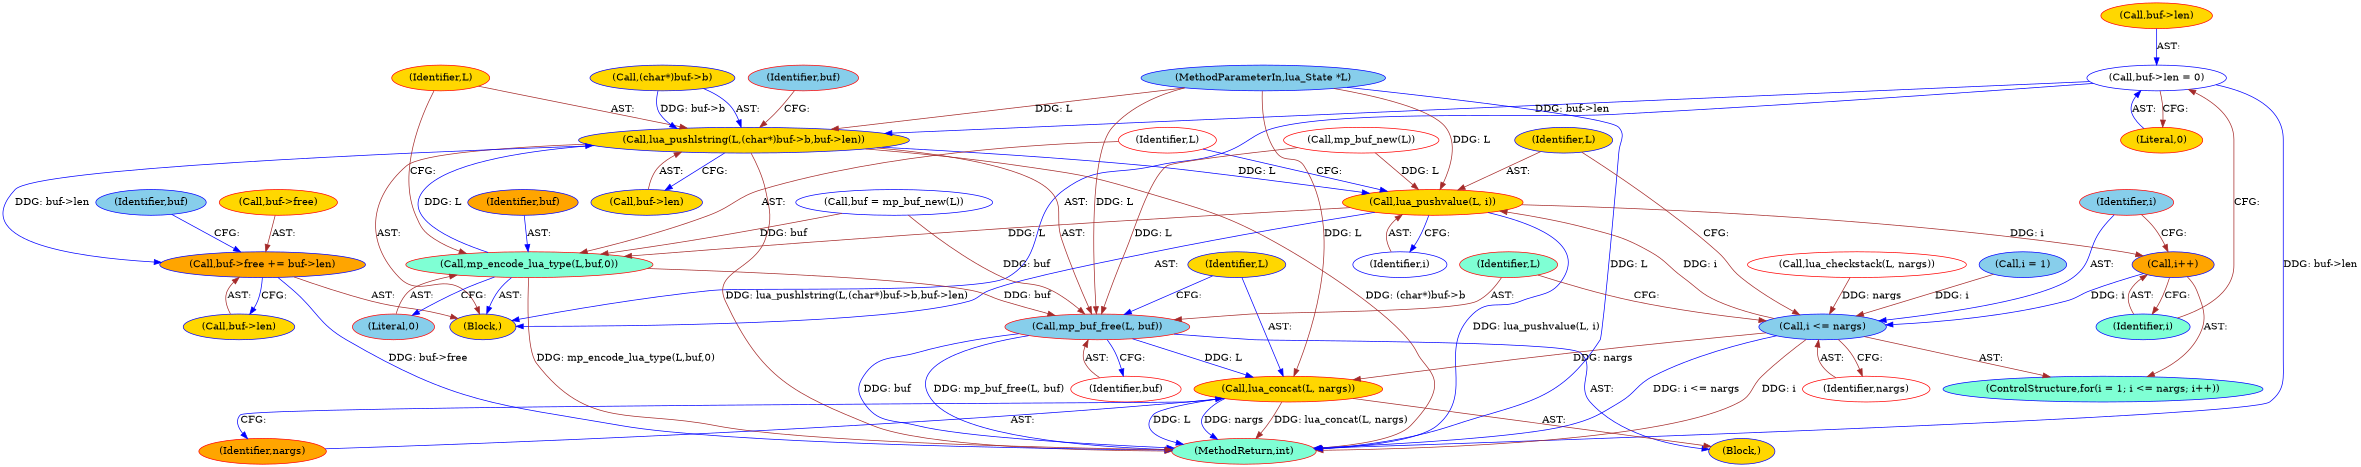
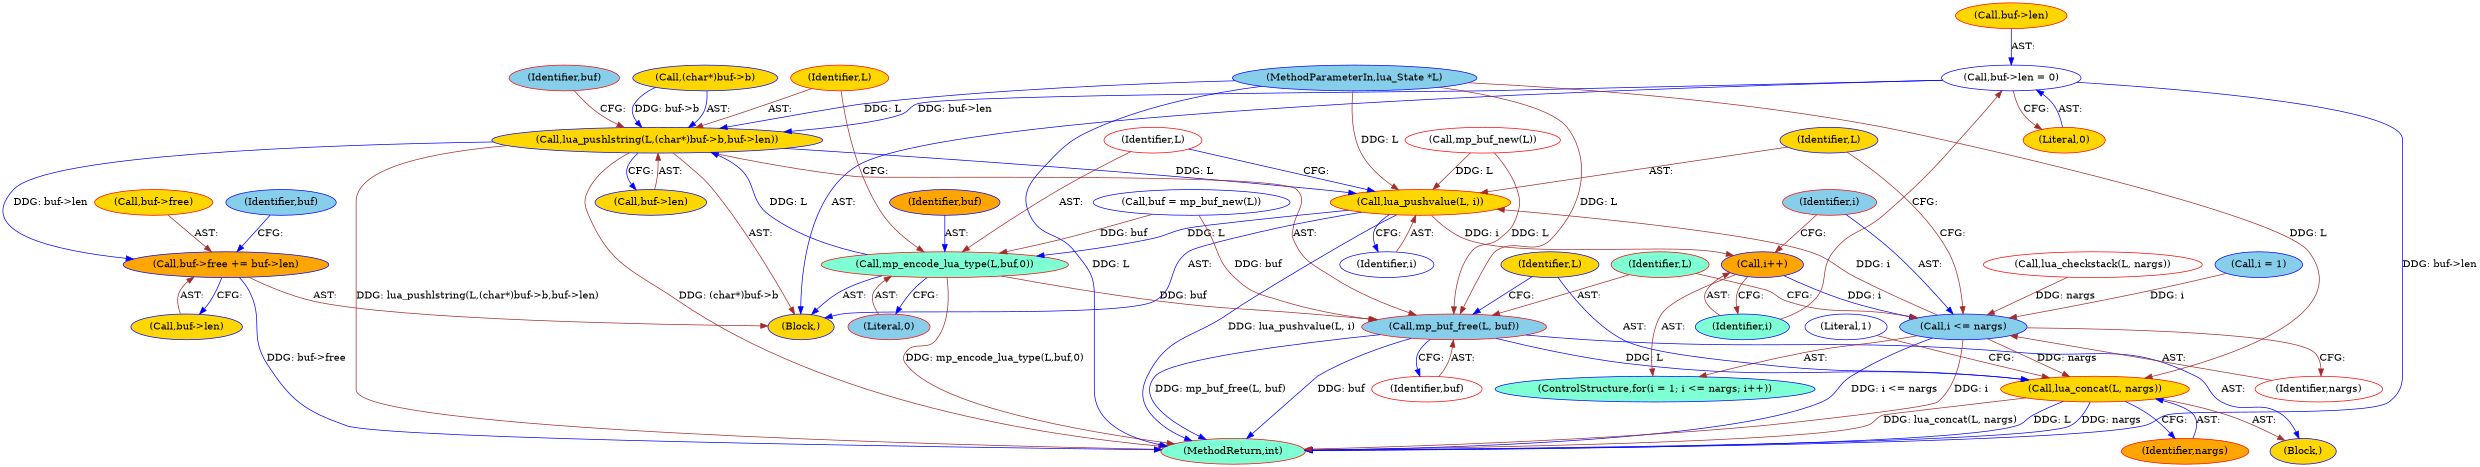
edge "(MethodParameterIn,lua_State *L)" -> "(Call,lua_pushlstring(L,(char*)buf->b,buf->len))": color brown -> blue
edge "(Call,lua_pushvalue(L, i))" -> "(Call,mp_encode_lua_type(L,buf,0))": color brown -> blue
node "(Literal,1)": added
